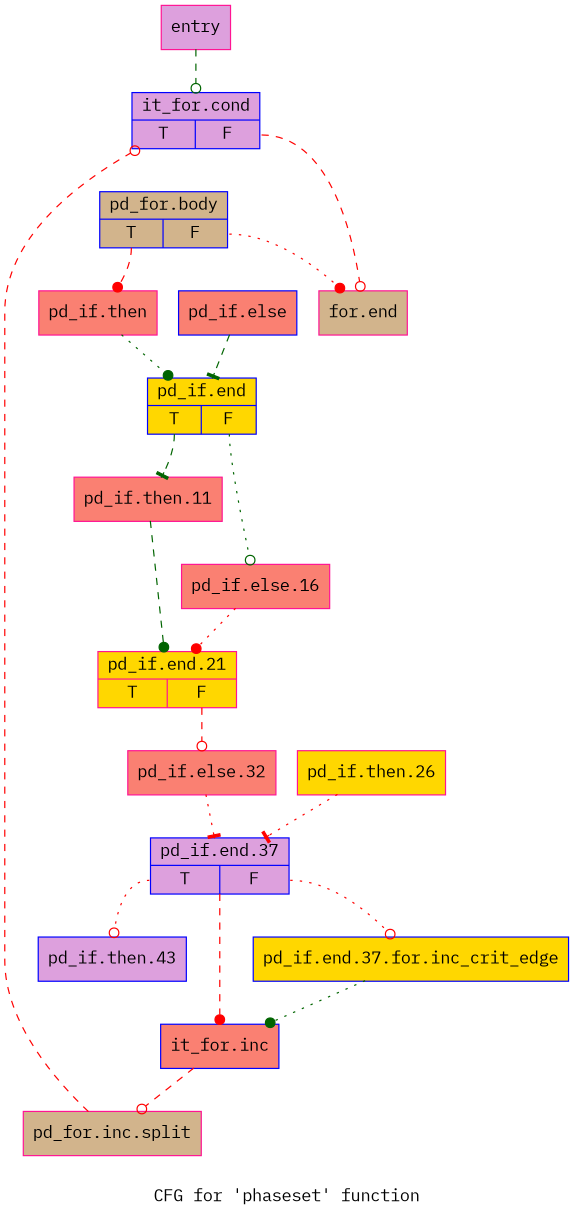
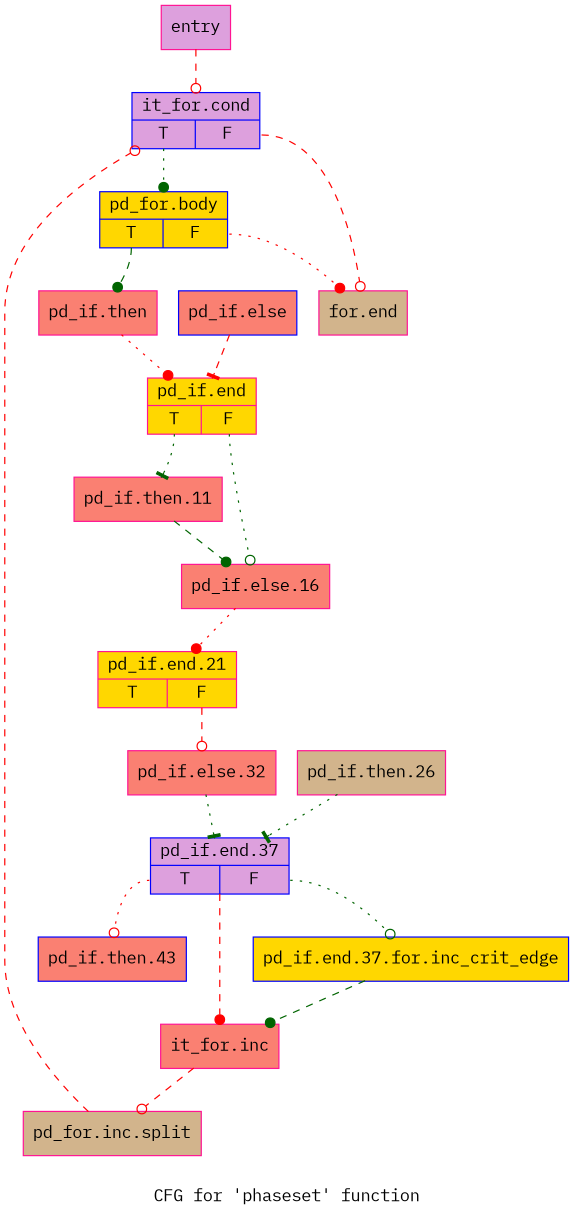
edge "entry" -> "it_for.cond": color darkgreen -> red
edge "it_for.cond" -> "pd_for.body": added
node "pd_for.body": fillcolor tan -> gold
edge "pd_for.body" -> "pd_if.then": color red -> darkgreen
edge "pd_if.then" -> "pd_if.end": color darkgreen -> red
edge "pd_if.else" -> "pd_if.end": color darkgreen -> red
node "pd_if.end": color blue -> deeppink
edge "pd_if.end" -> "pd_if.then.11": style dashed -> dotted
edge "pd_if.then.11" -> "pd_if.end.21": now "pd_if.then.11" -> "pd_if.else.16"
node "pd_if.then.26": fillcolor gold -> tan
edge "pd_if.else.32" -> "pd_if.end.37": color red -> darkgreen
edge "pd_if.then.26" -> "pd_if.end.37": color red -> darkgreen
edge "pd_if.end.37" -> "pd_if.end.37.for.inc_crit_edge": color red -> darkgreen
node "pd_if.then.43": fillcolor plum -> salmon
edge "pd_if.end.37.for.inc_crit_edge" -> "it_for.inc": style dotted -> dashed
node "it_for.inc": color blue -> deeppink
